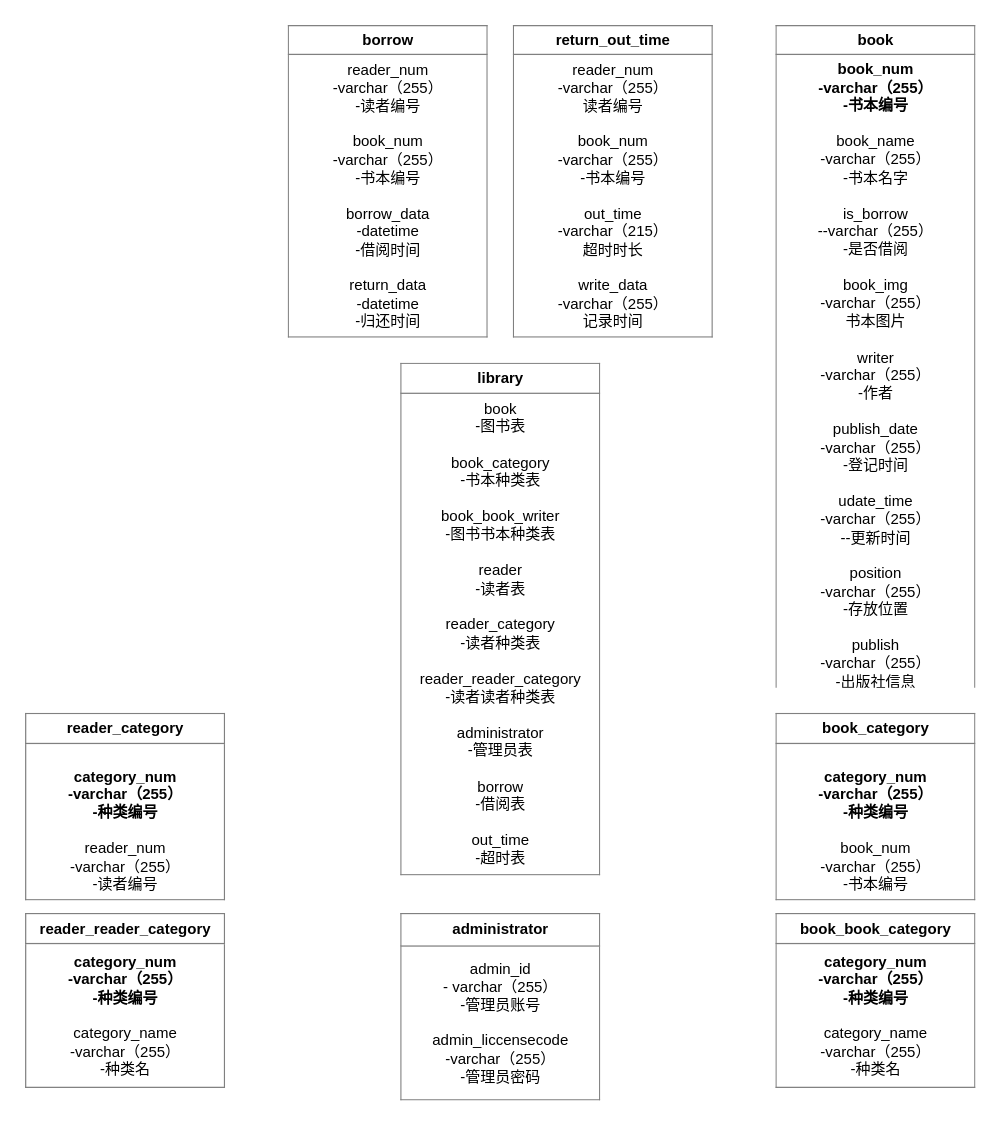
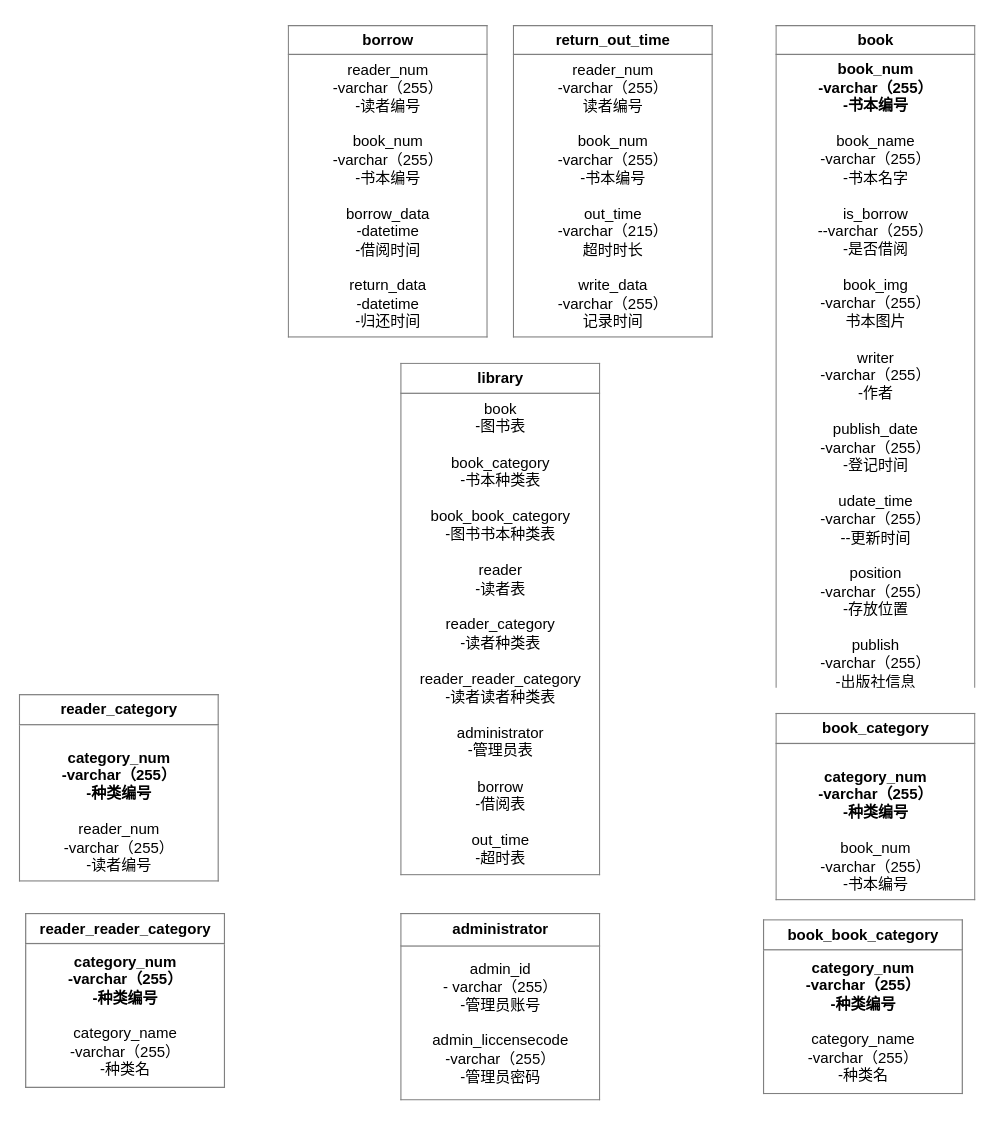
node "library book -图书表 book_category -书本种类表 book_book_writer -图书书本种类表 reader -读者表 reader_category -读者种类表 reader_reader_category -读者读者种类表 administrator -管理员表 borrow -借阅表 out_time -超时表": label "library book -图书表 book_category -书本种类表 book_book_writer -图书书本种类表 reader -读者表 reader_category -读者种类表 reader_reader_category -读者读者种类表 administrator -管理员表 borrow -借阅表 out_time -超时表" -> "library book -图书表 book_category -书本种类表 book_book_category -图书书本种类表 reader -读者表 reader_category -读者种类表 reader_reader_category -读者读者种类表 administrator -管理员表 borrow -借阅表 out_time -超时表"
node "reader_category category_num -varchar（255） -种类编号 reader_num -varchar（255） -读者编号": moved (126, 807) -> (119, 788)
node "book_book_category category_num -varchar（255） -种类编号 category_name -varchar（255） -种类名": moved (876, 1001) -> (863, 1007)
